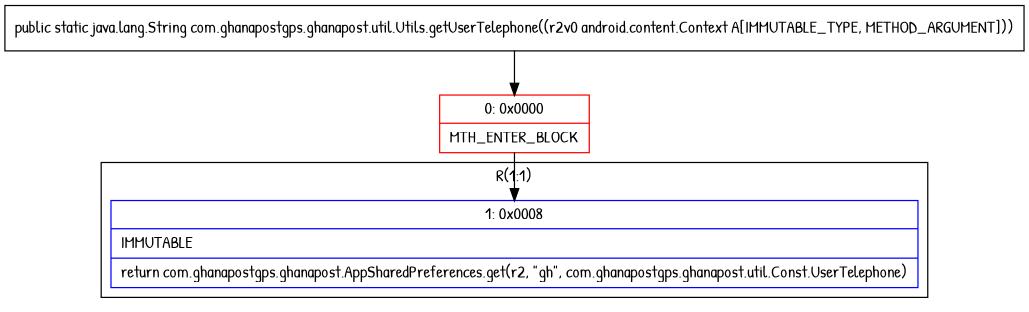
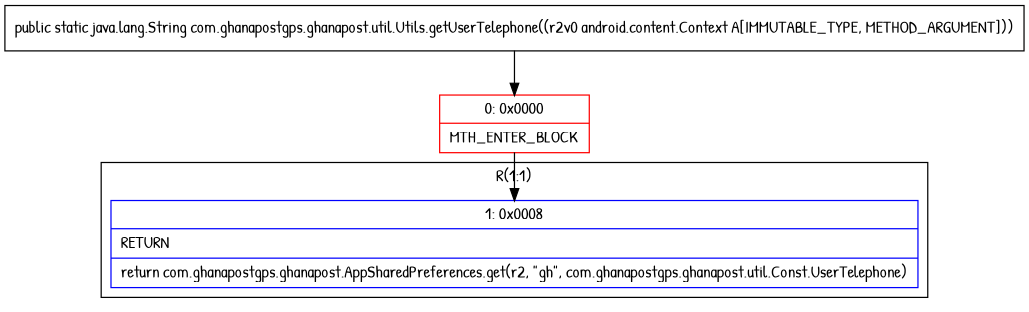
node "1: 0x0008": text "IMMUTABLE" -> "RETURN"
